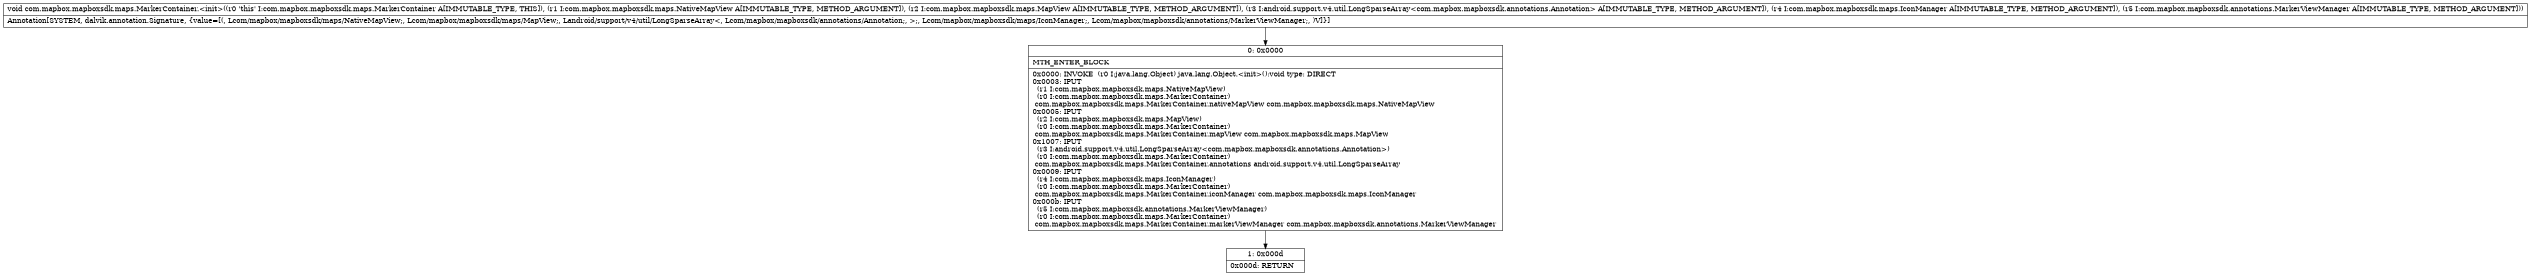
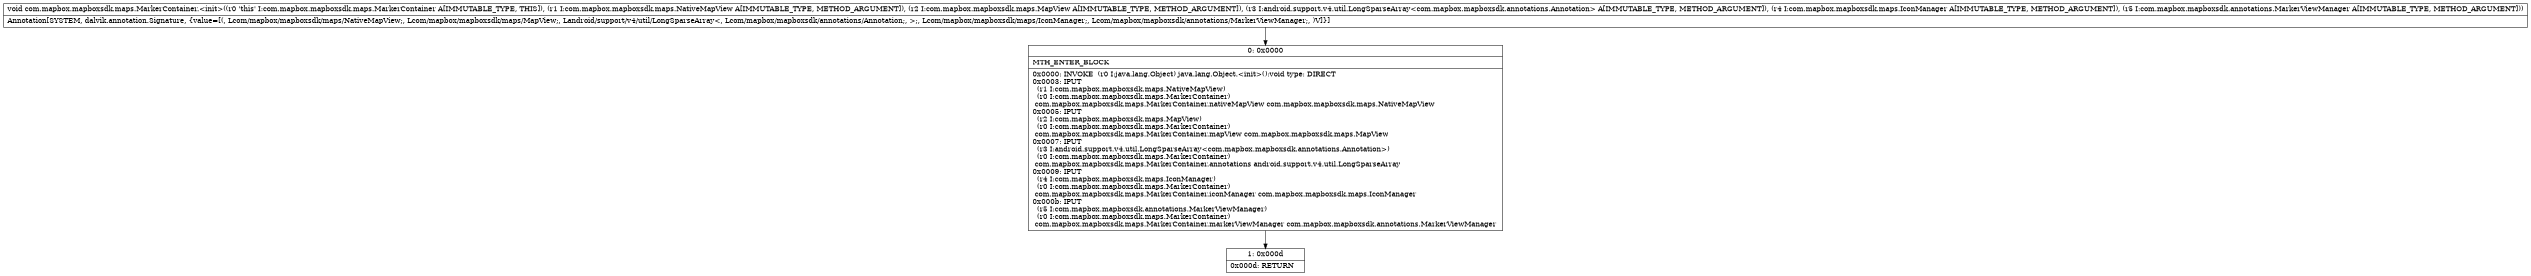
node "0: 0x0000": text "0x1007: IPUT" -> "0x0007: IPUT"
